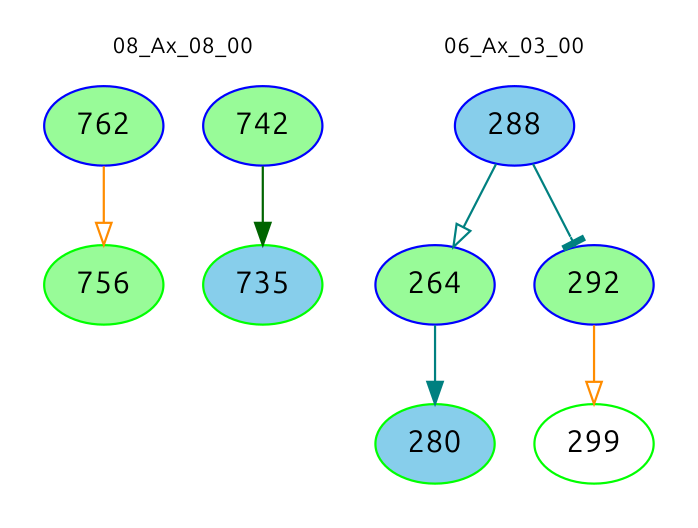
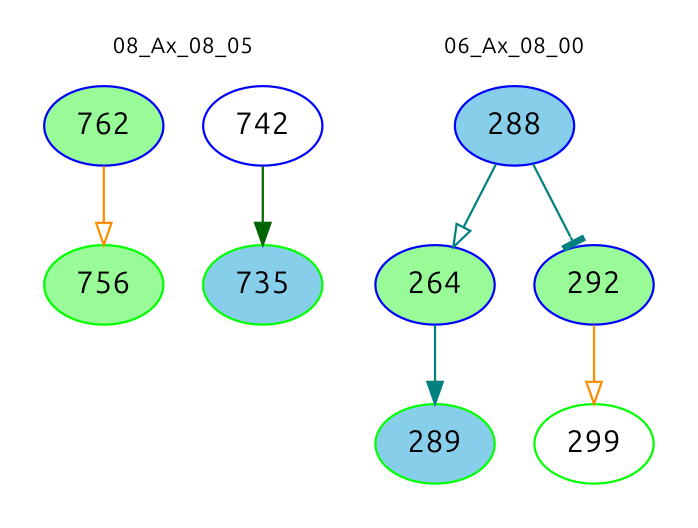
cluster "08_Ax_08_00": label "08_Ax_08_00" -> "08_Ax_08_05"
cluster "06_Ax_03_00": label "06_Ax_03_00" -> "06_Ax_08_00"
node "742": fillcolor palegreen -> white
node "280": label "280" -> "289"
